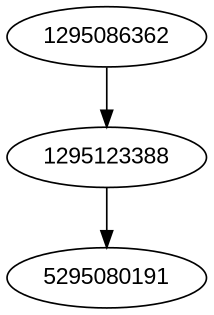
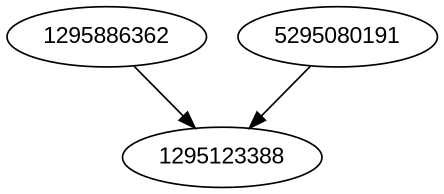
node "1295086362": label "1295086362" -> "1295886362"
edge "1295123388" -> "5295080191": reversed
